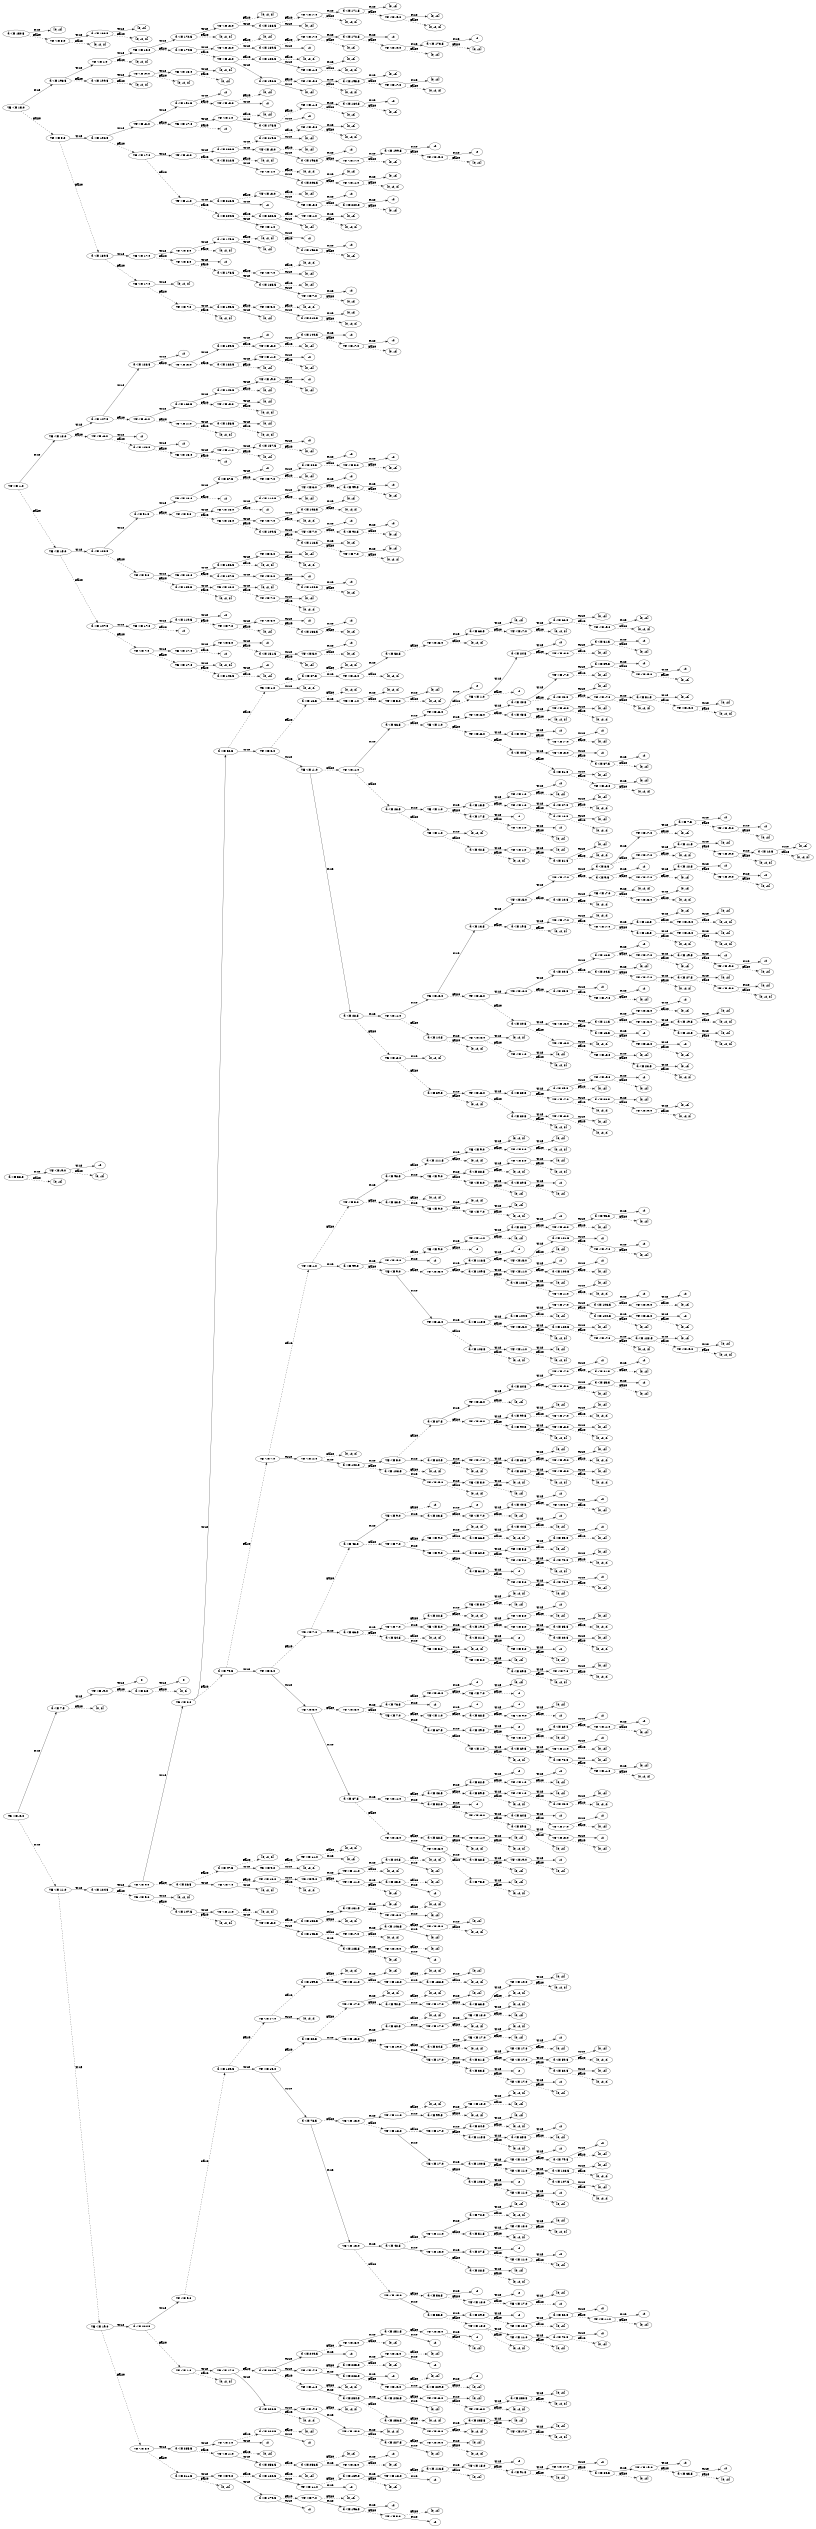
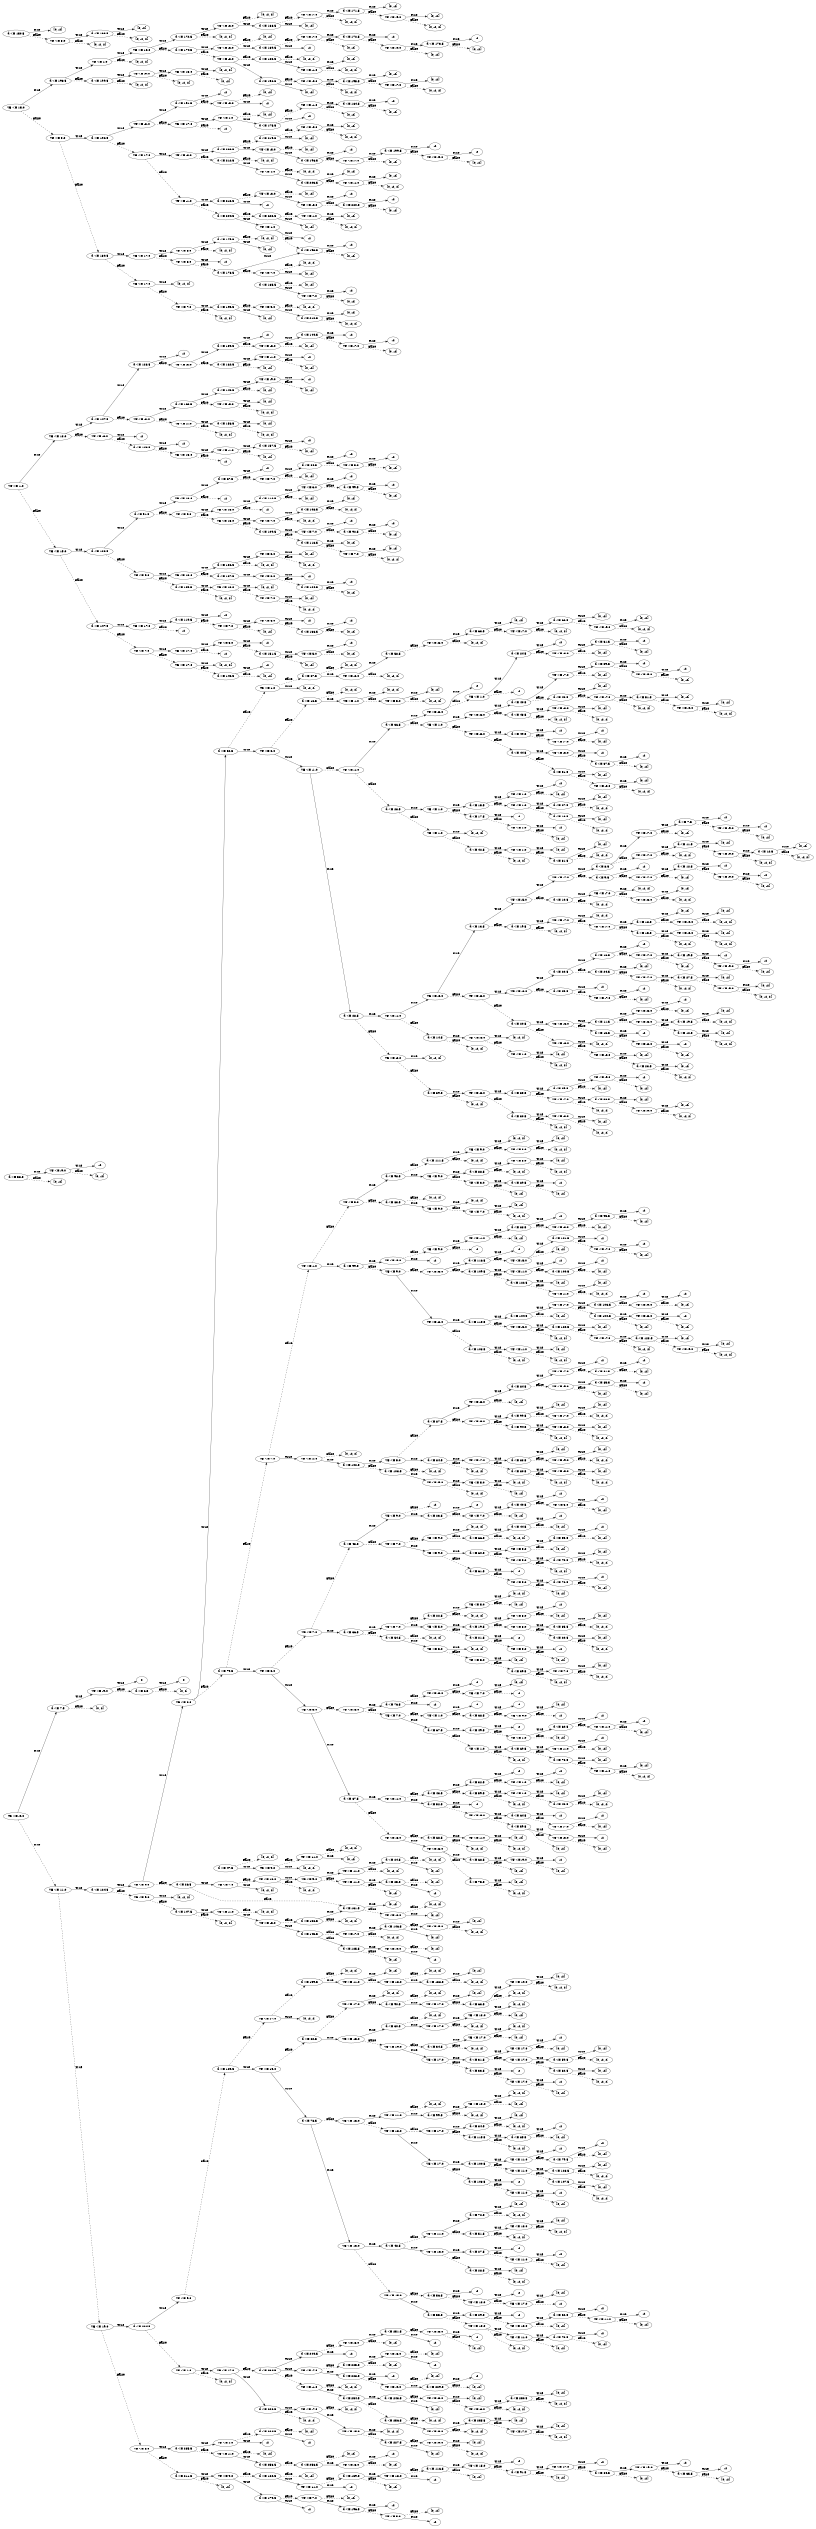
edge "d <= 200.5" -> "d <= 219.5": label "True" -> "False"
edge "d <= 178.5" -> "d <= 165.5": now "d <= 178.5" -> "d <= 193.5"
edge "d <= 26.5" -> "d <= 47.5": now "d <= 26.5" -> "d <= 131.5"
edge "d <= 143.5" -> "d <= 125.5": label "True" -> "False"
